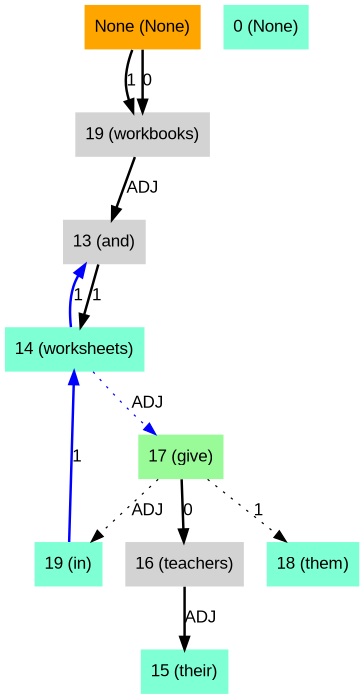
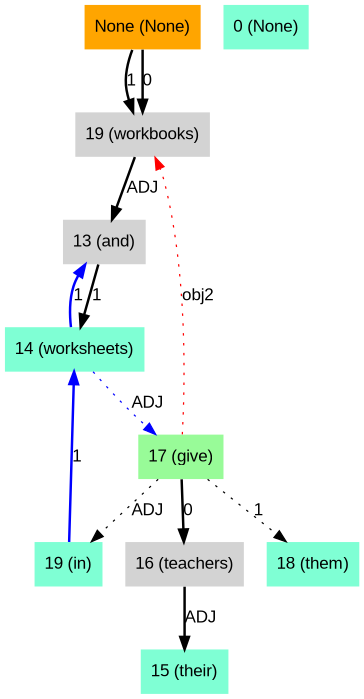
edge "17 (give)" -> "19 (workbooks)": added, label "obj2"
